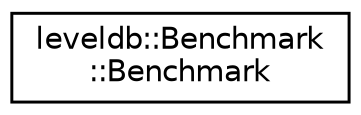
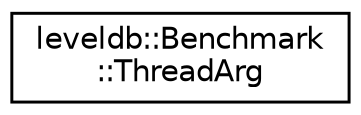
node "leveldb::Benchmark ::Benchmark": label "leveldb::Benchmark ::Benchmark" -> "leveldb::Benchmark ::ThreadArg"
